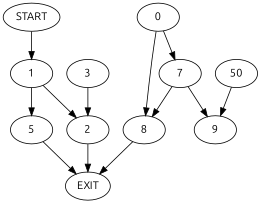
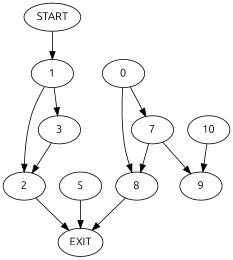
node "50": label "50" -> "10"
edge "1" -> "5": now "1" -> "3"
